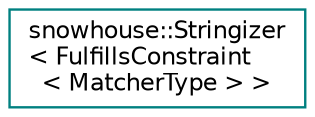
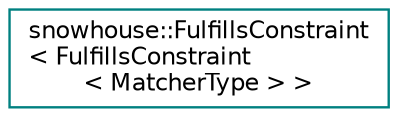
node "snowhouse::Stringizer < FulfillsConstraint < MatcherType > >": label "snowhouse::Stringizer < FulfillsConstraint < MatcherType > >" -> "snowhouse::FulfillsConstraint < FulfillsConstraint < MatcherType > >"
